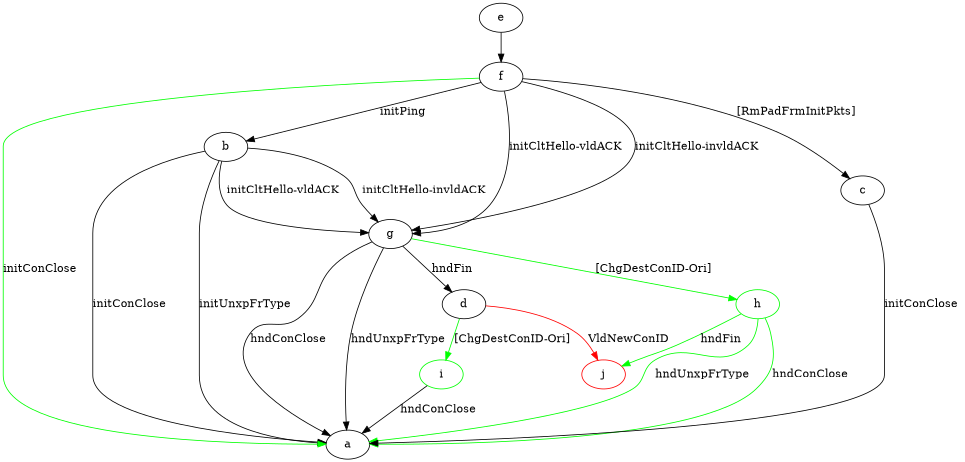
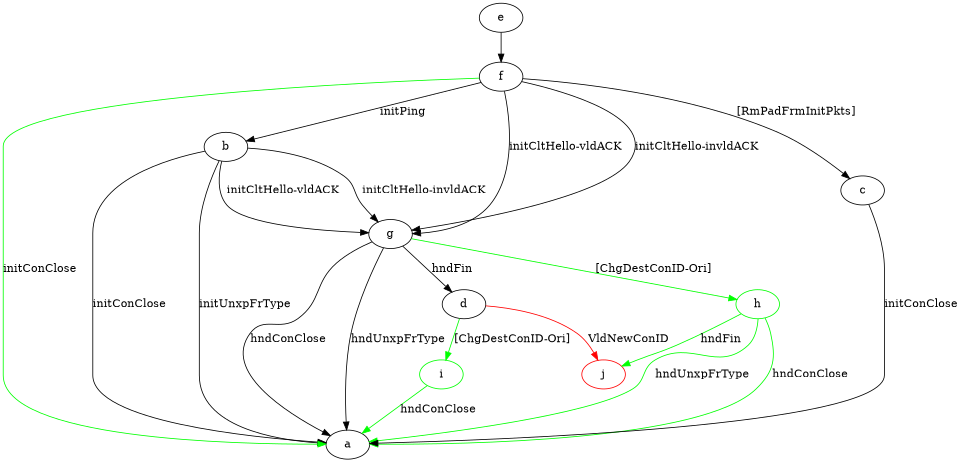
edge "i" -> "a": color black -> green
